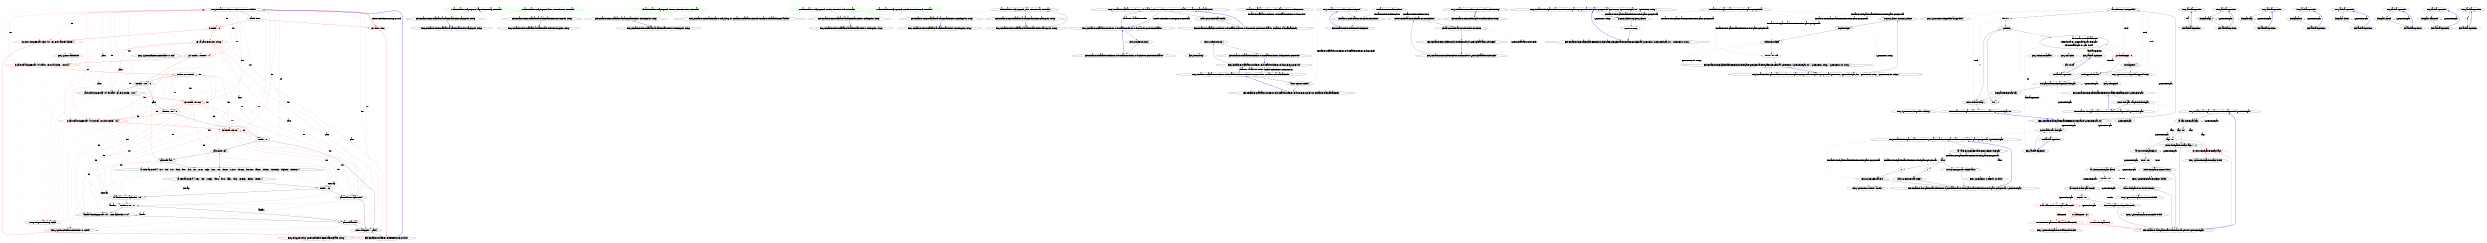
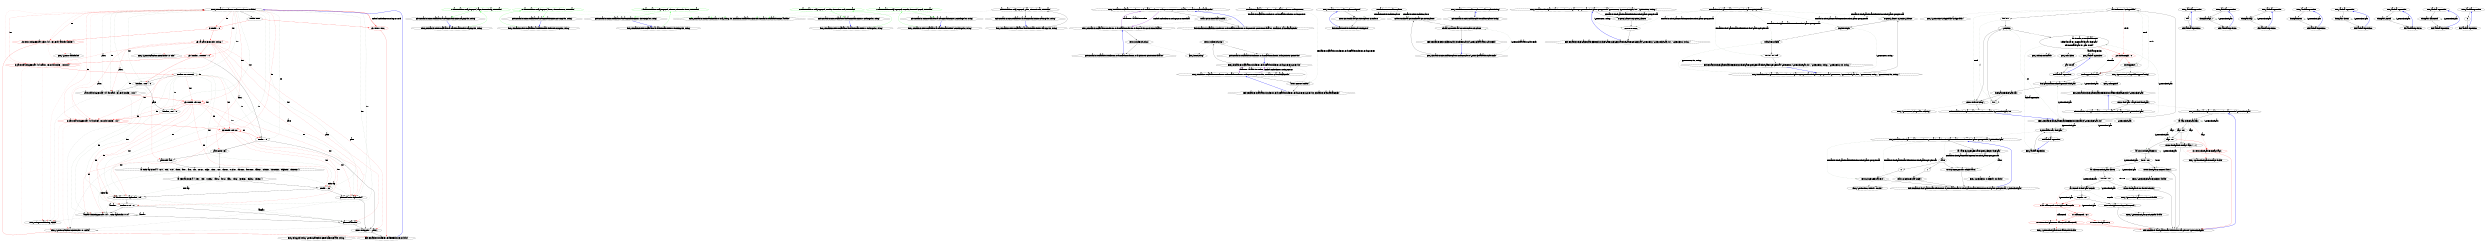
node "Thread.CurrentThread.CurrentUICulture = _culture": label "Thread.CurrentThread.CurrentUICulture = _culture" -> "Count.CurrentThread.CurrentUICulture = _culture"
edge "(number / 100) > 0" -> "number > 0": now "23: (number / 1000000) > 0" -> "number > 0"
